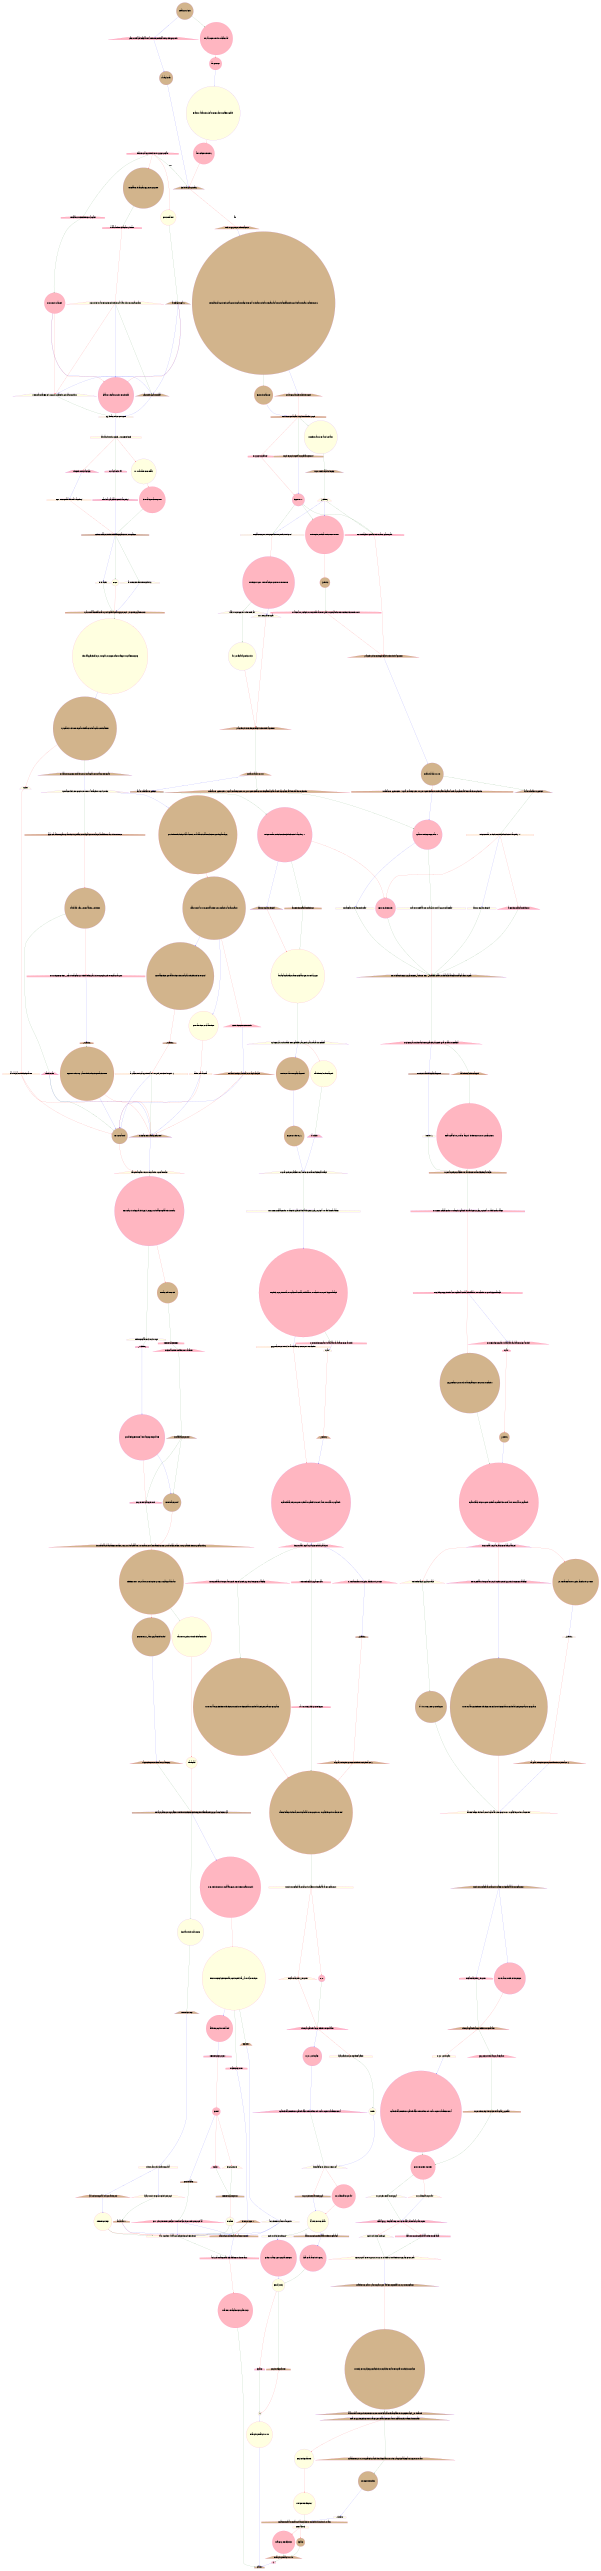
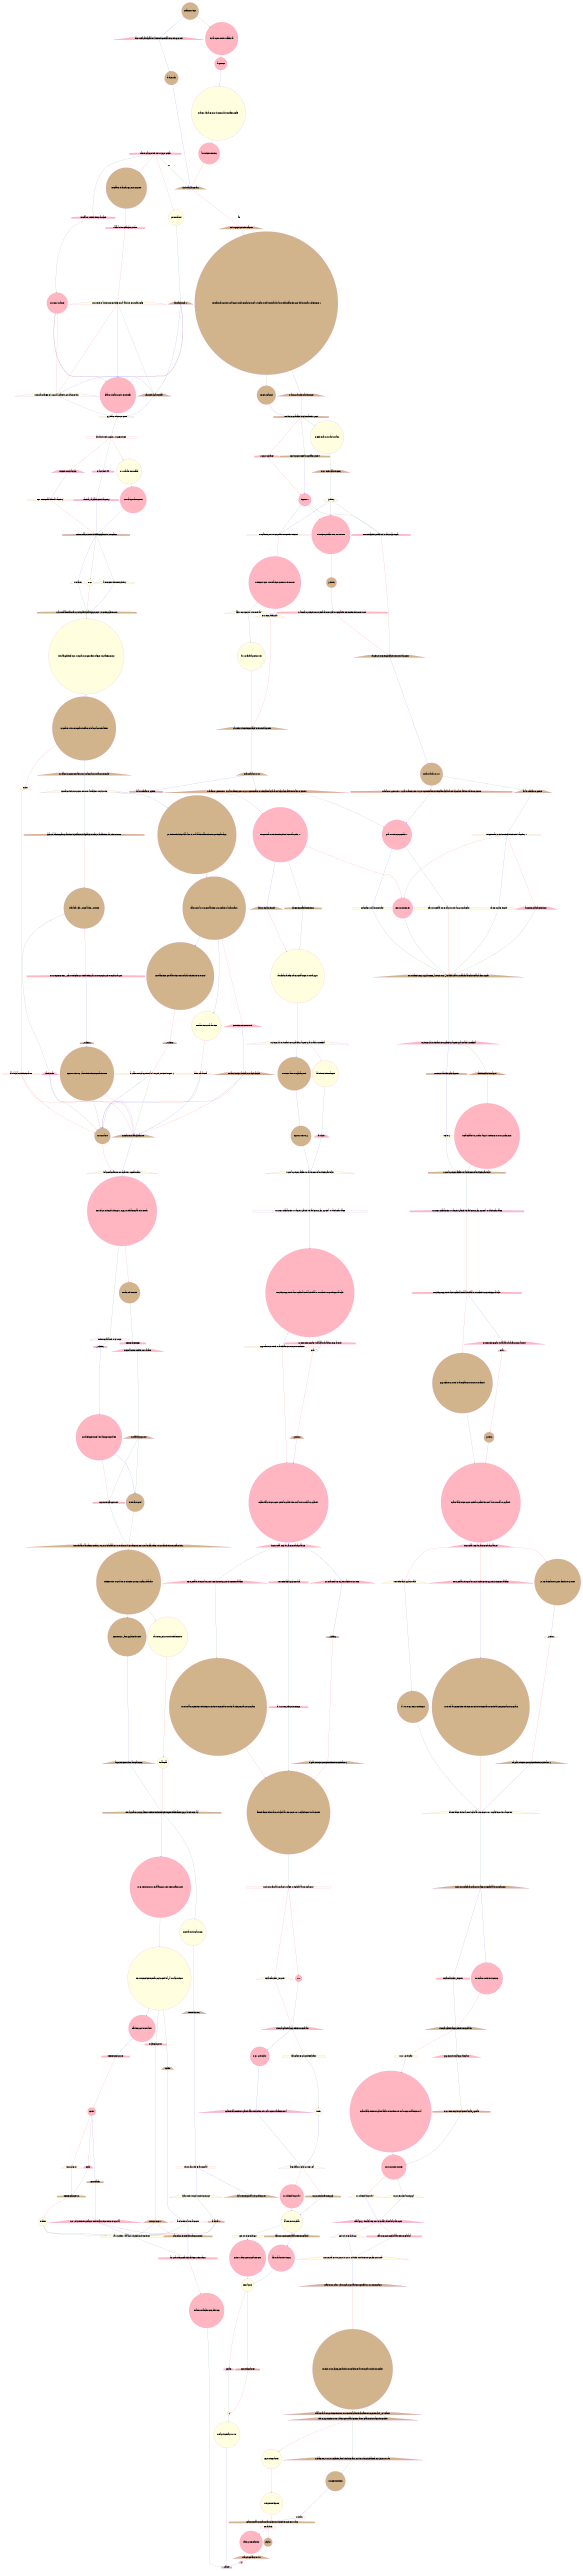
node "<RETRO_EMOJI_SWEAT>": removed
